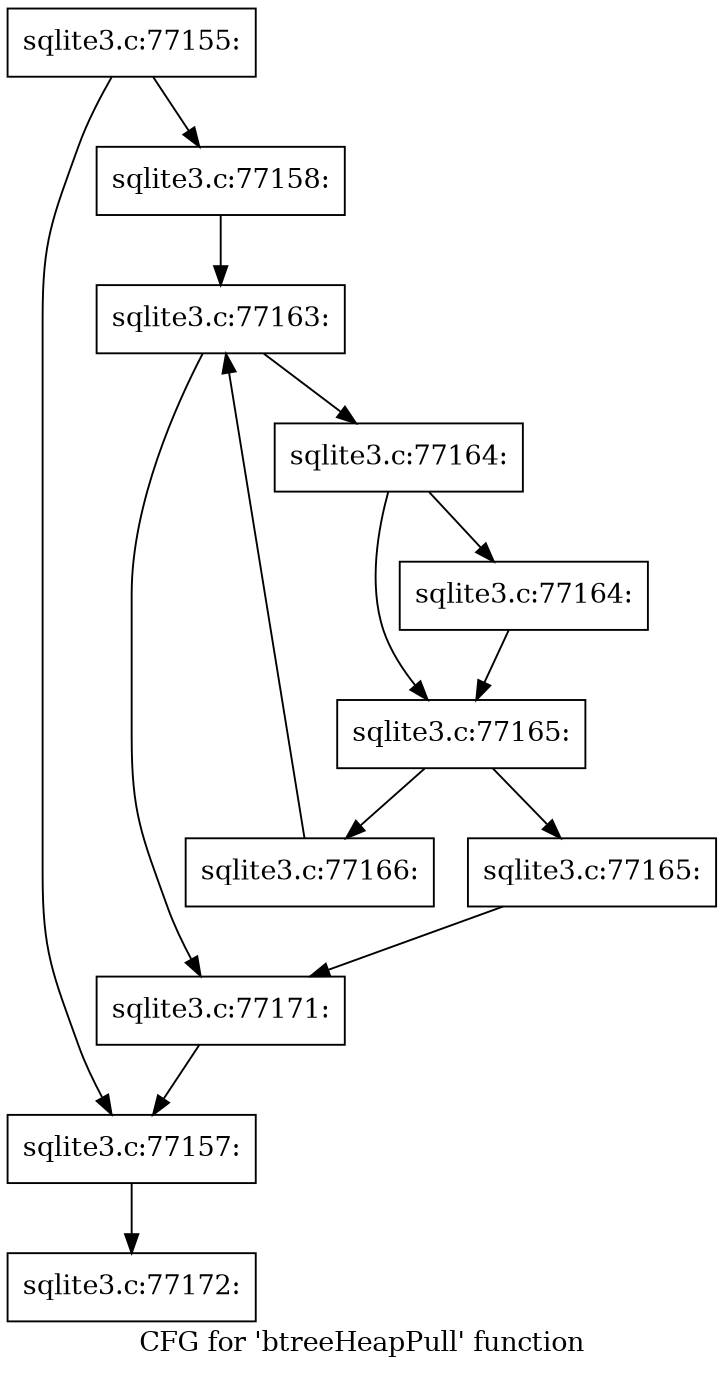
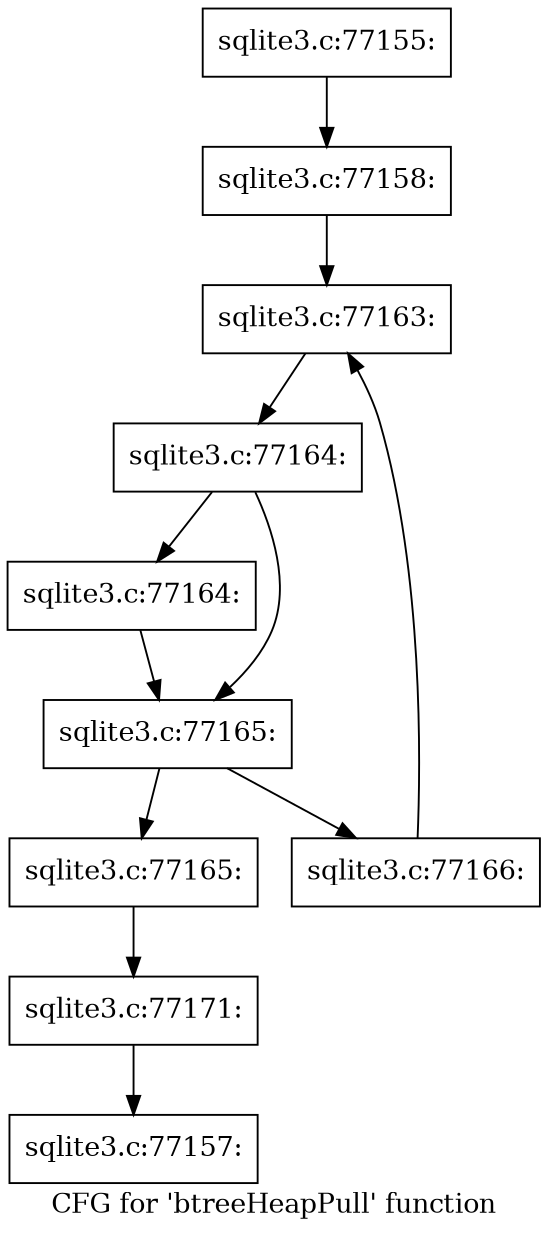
edge "sqlite3.c:77155:" -> "sqlite3.c:77157:": removed
edge "sqlite3.c:77163:" -> "sqlite3.c:77171:": removed
node "sqlite3.c:77172:": removed
